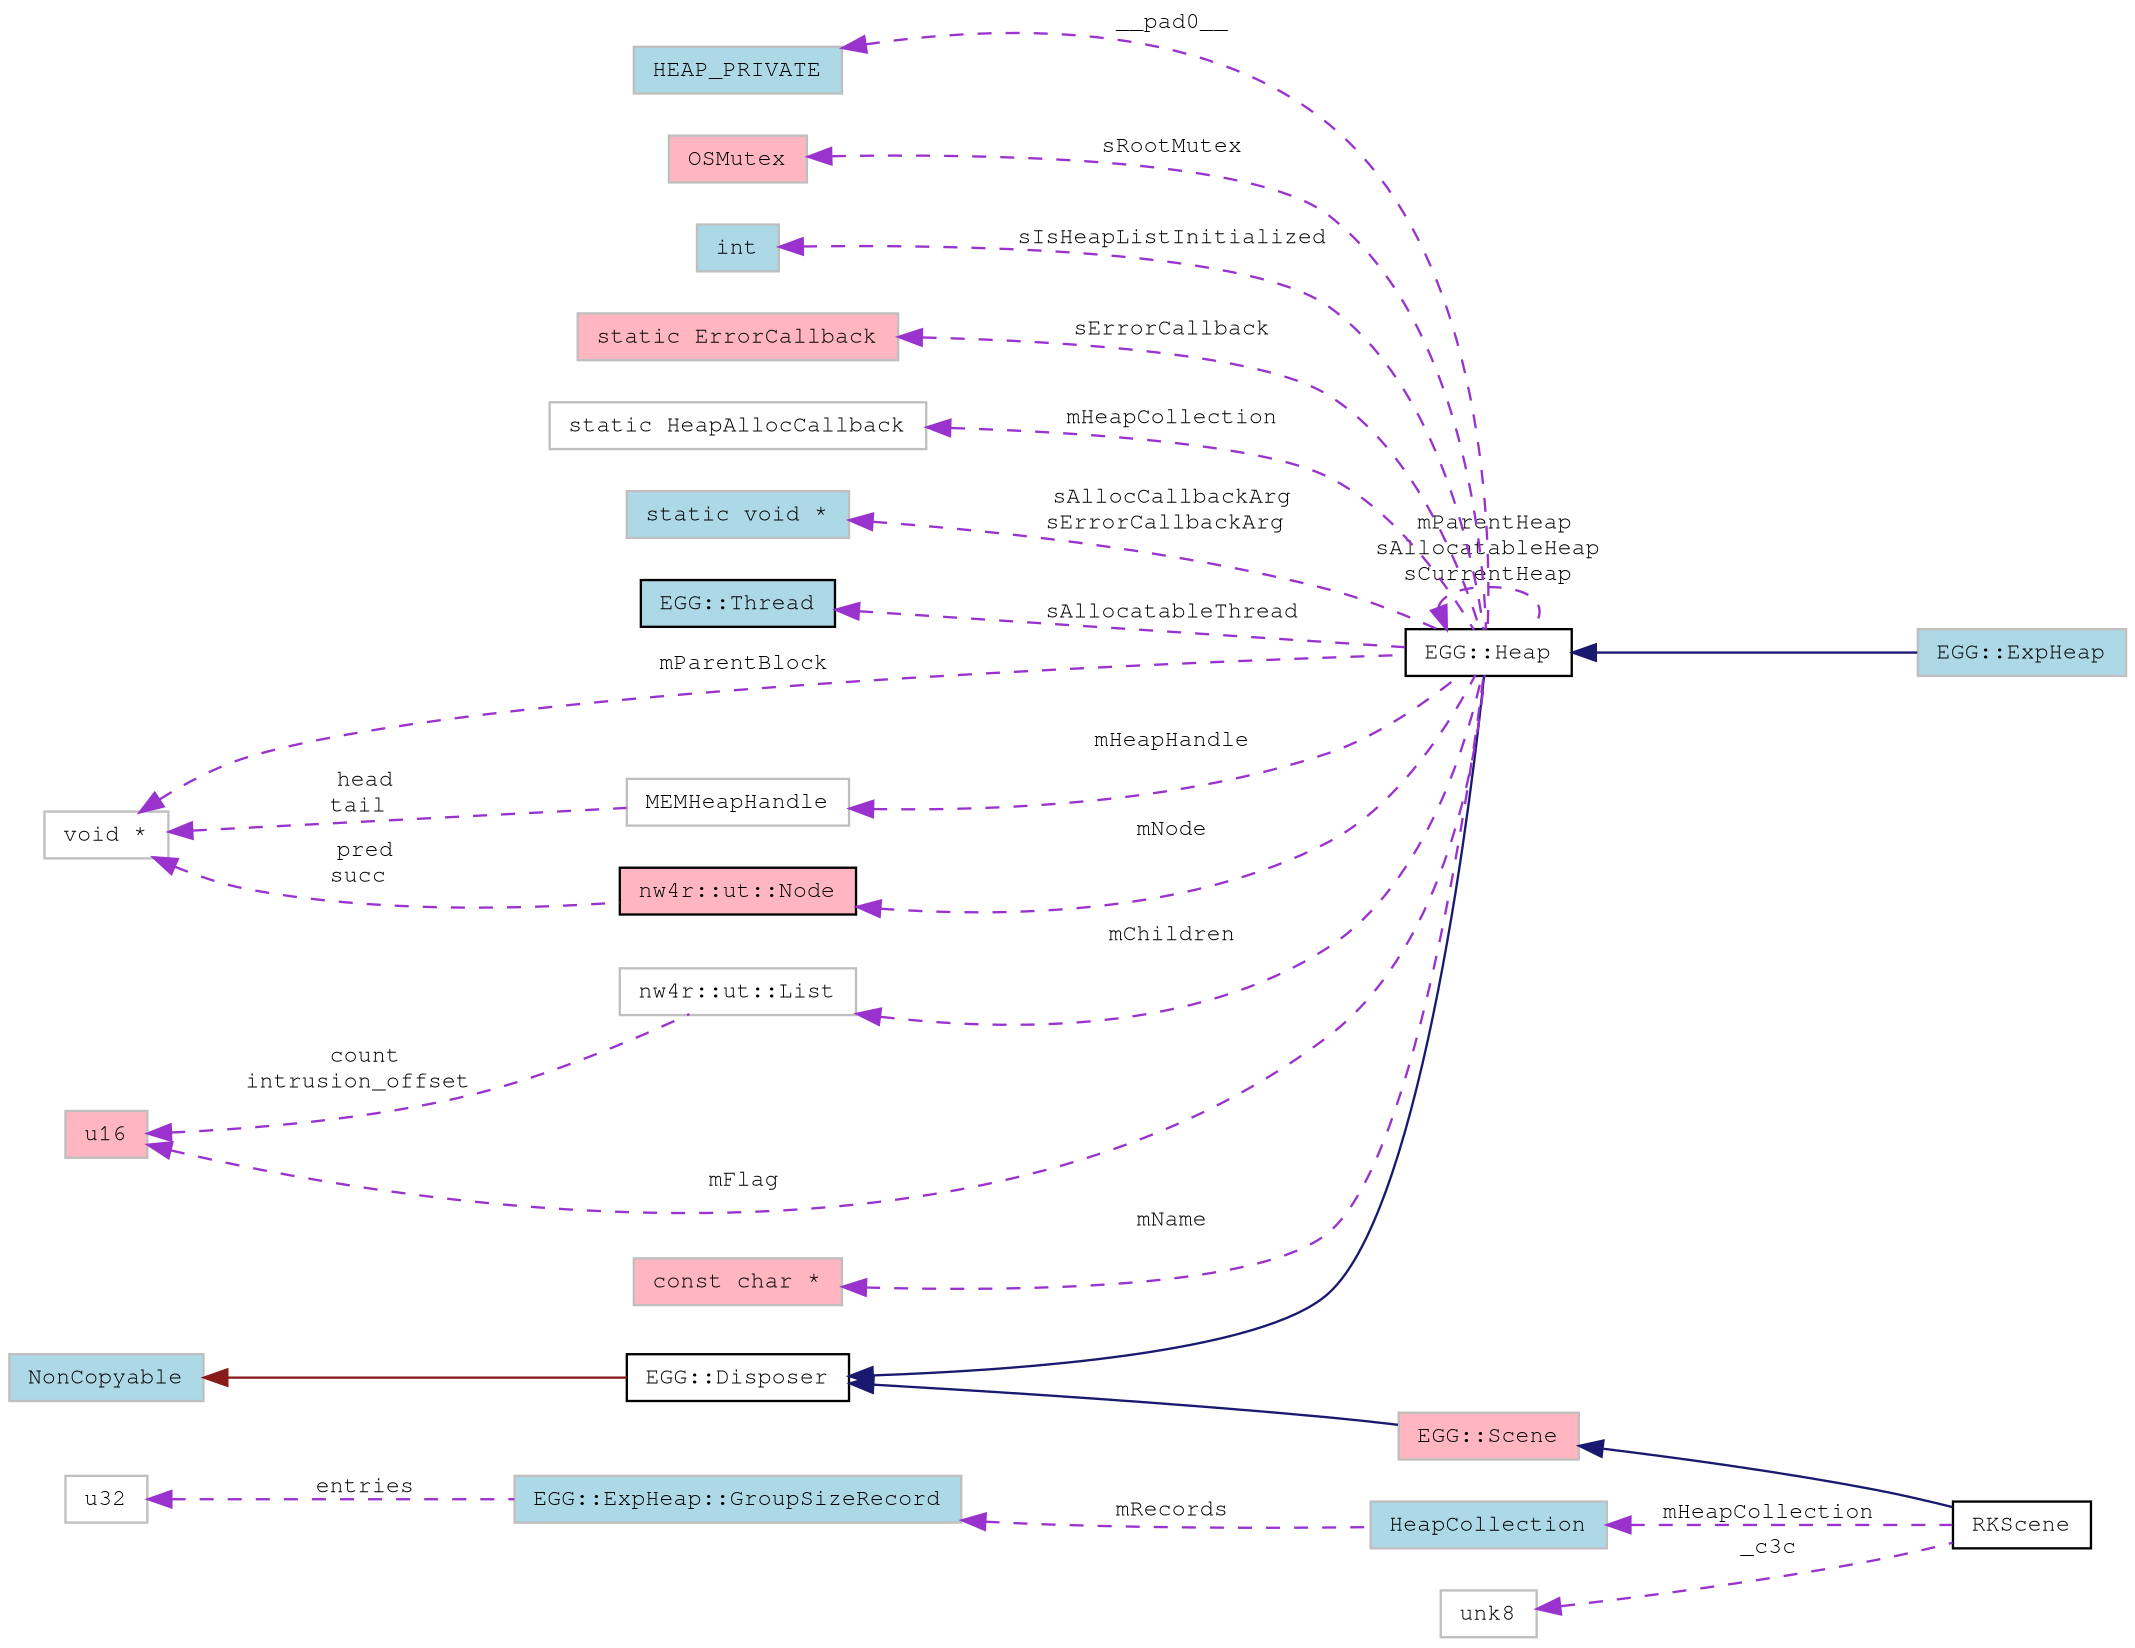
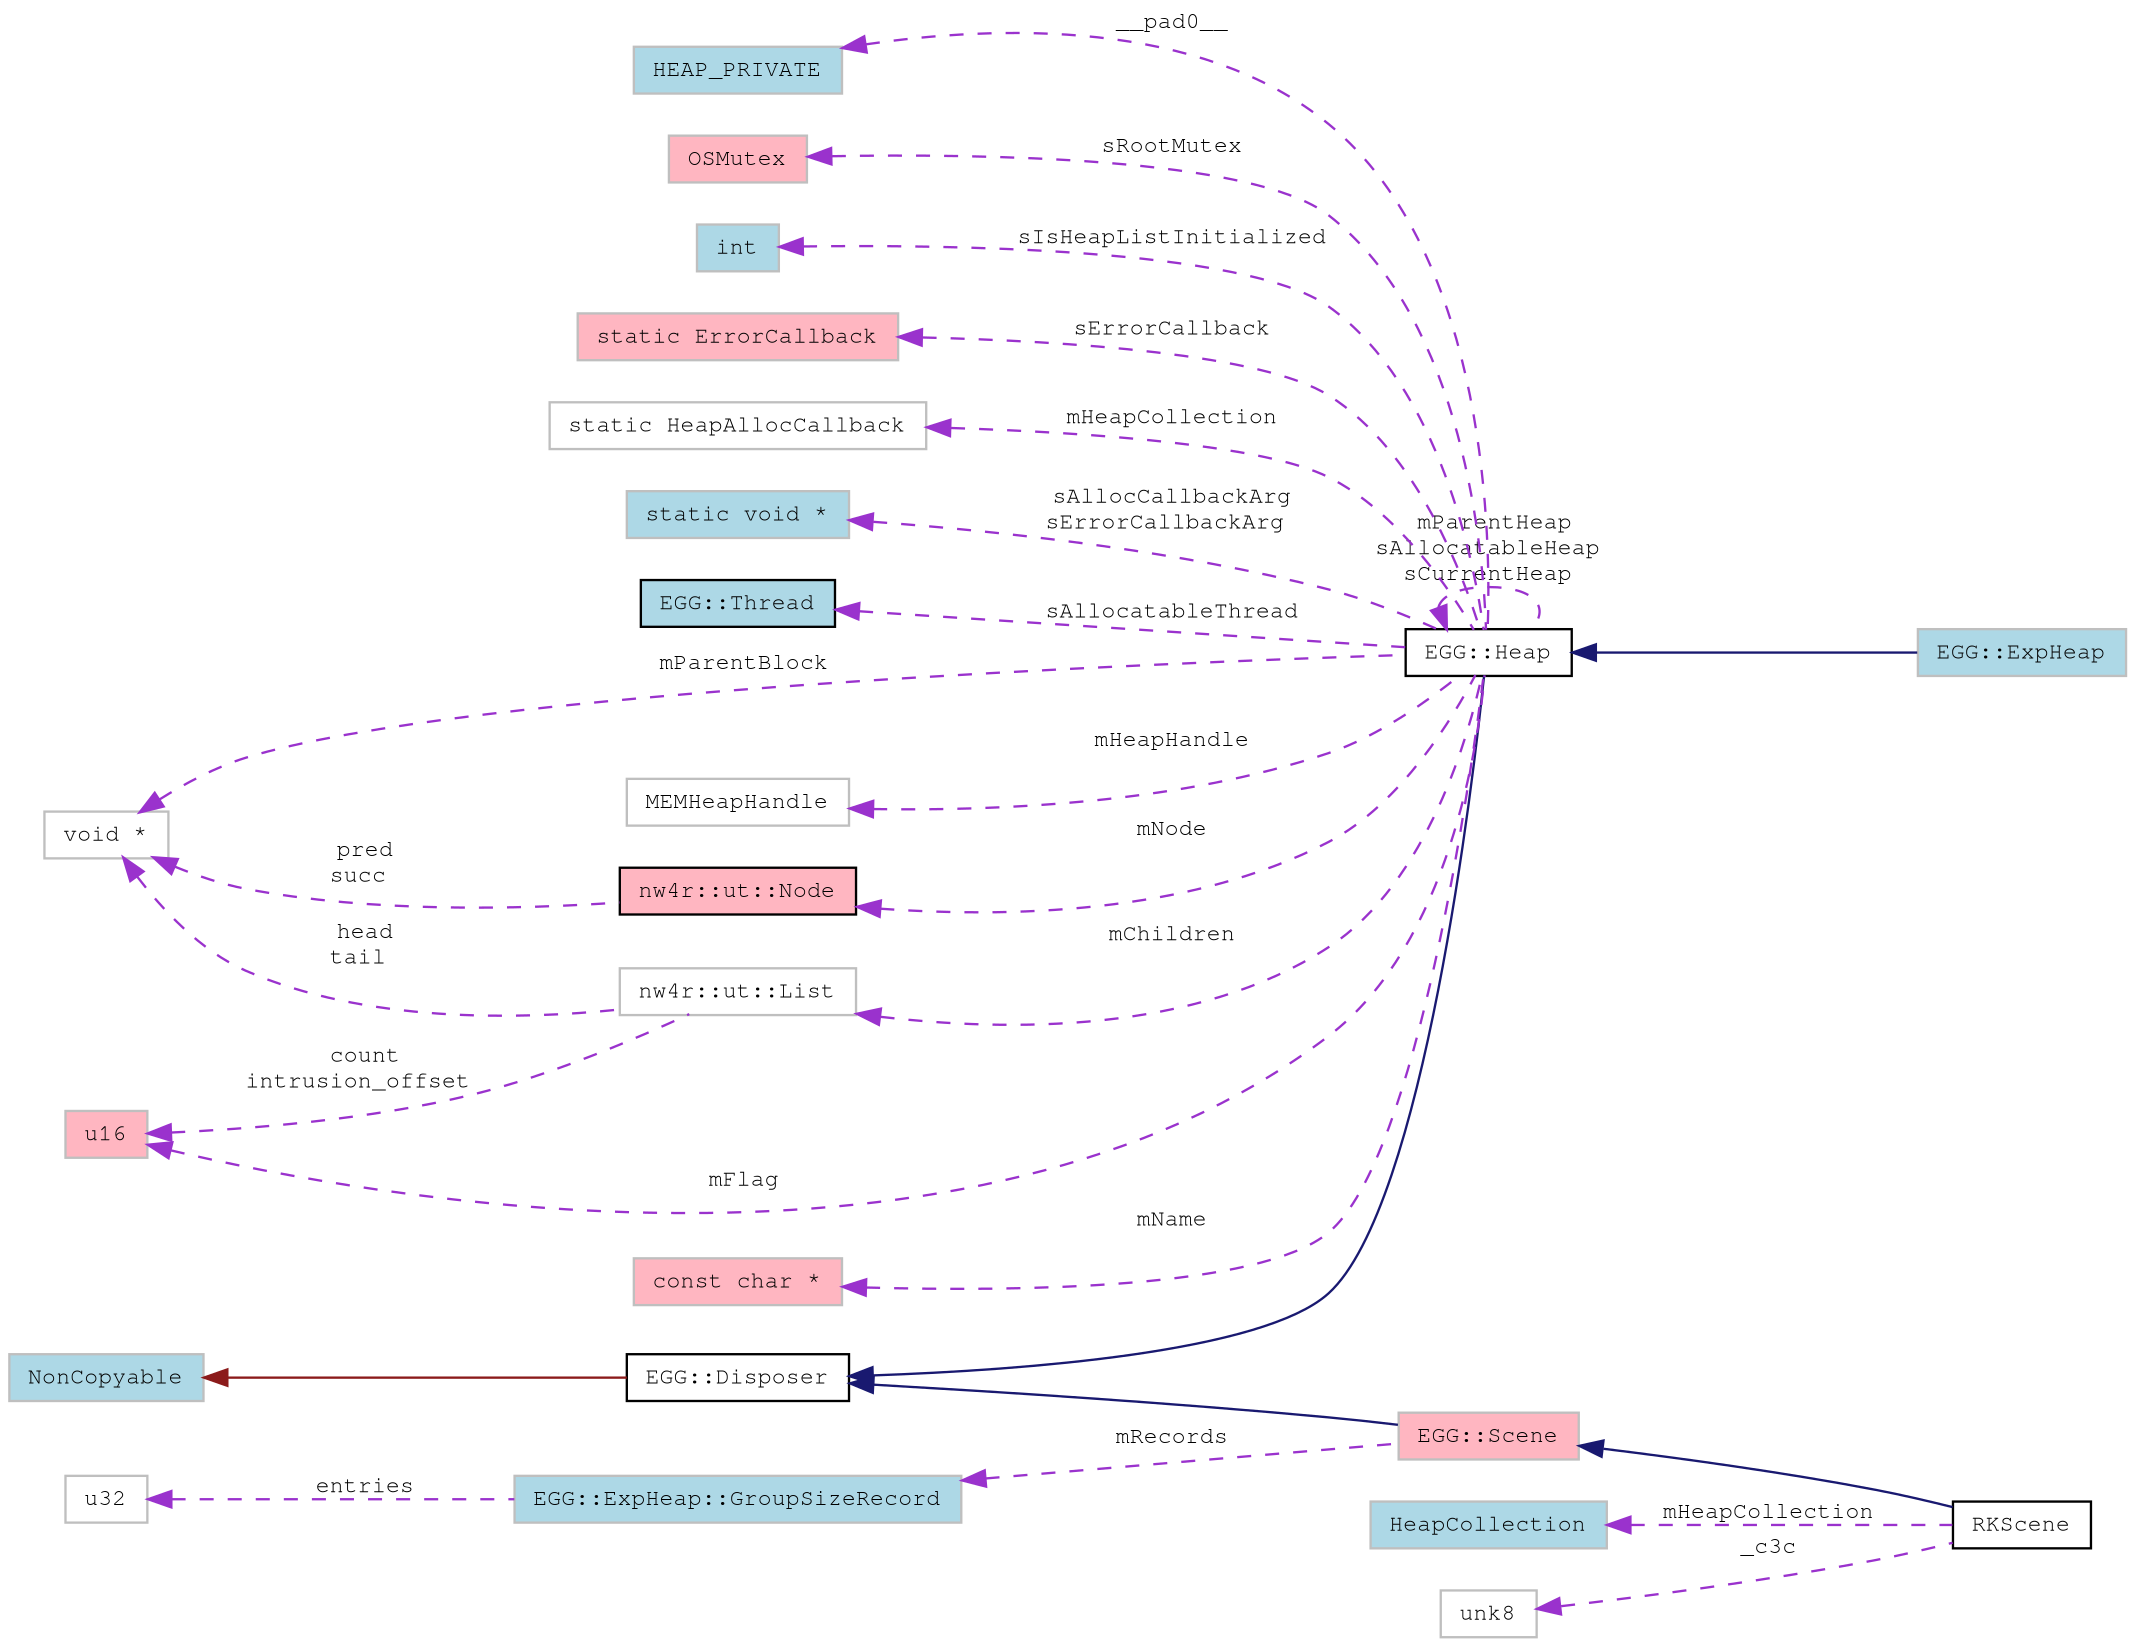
edge "MEMHeapHandle" -> "void *": now "nw4r::ut::List" -> "void *"
edge "HeapCollection" -> "EGG::ExpHeap::GroupSizeRecord": now "EGG::Scene" -> "EGG::ExpHeap::GroupSizeRecord"
